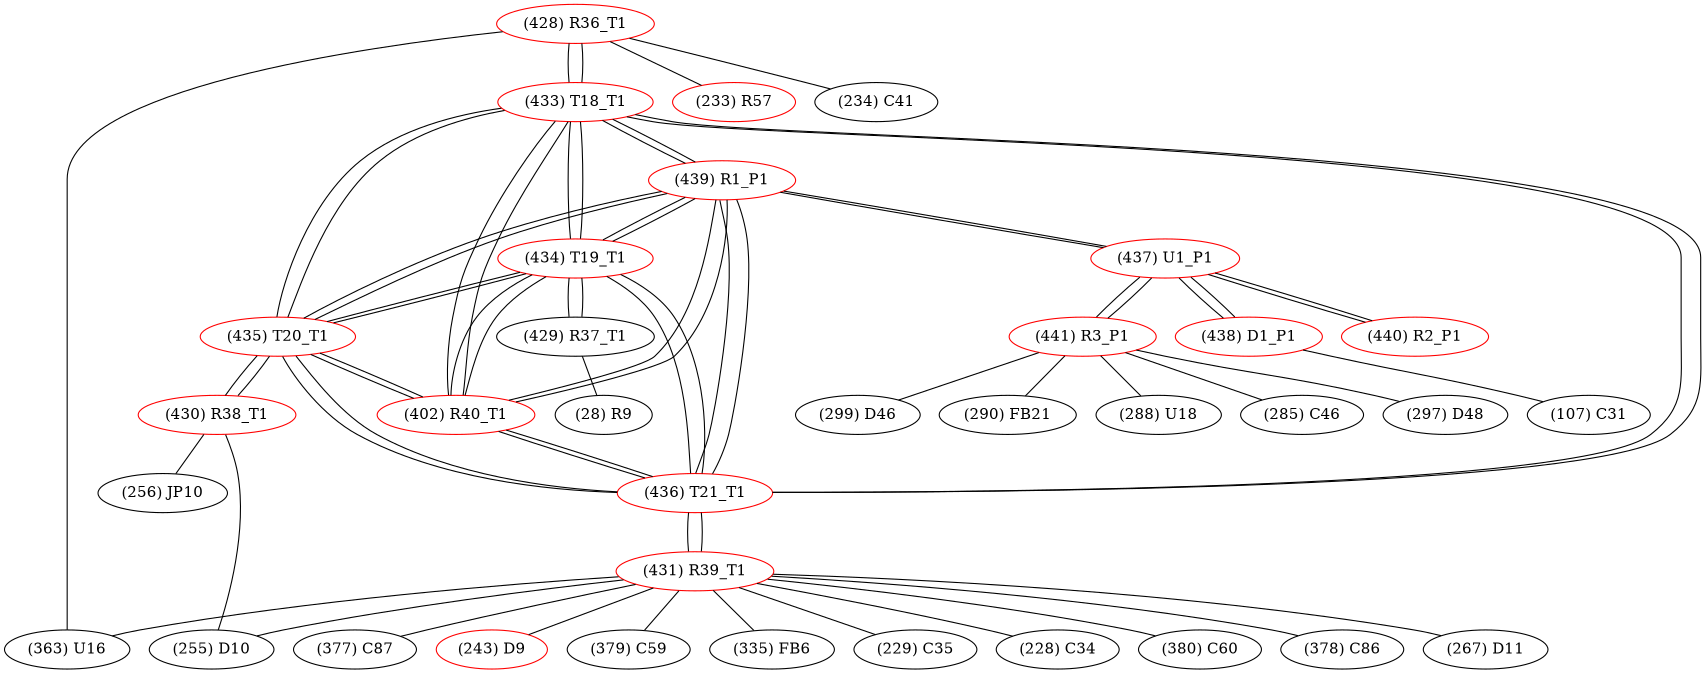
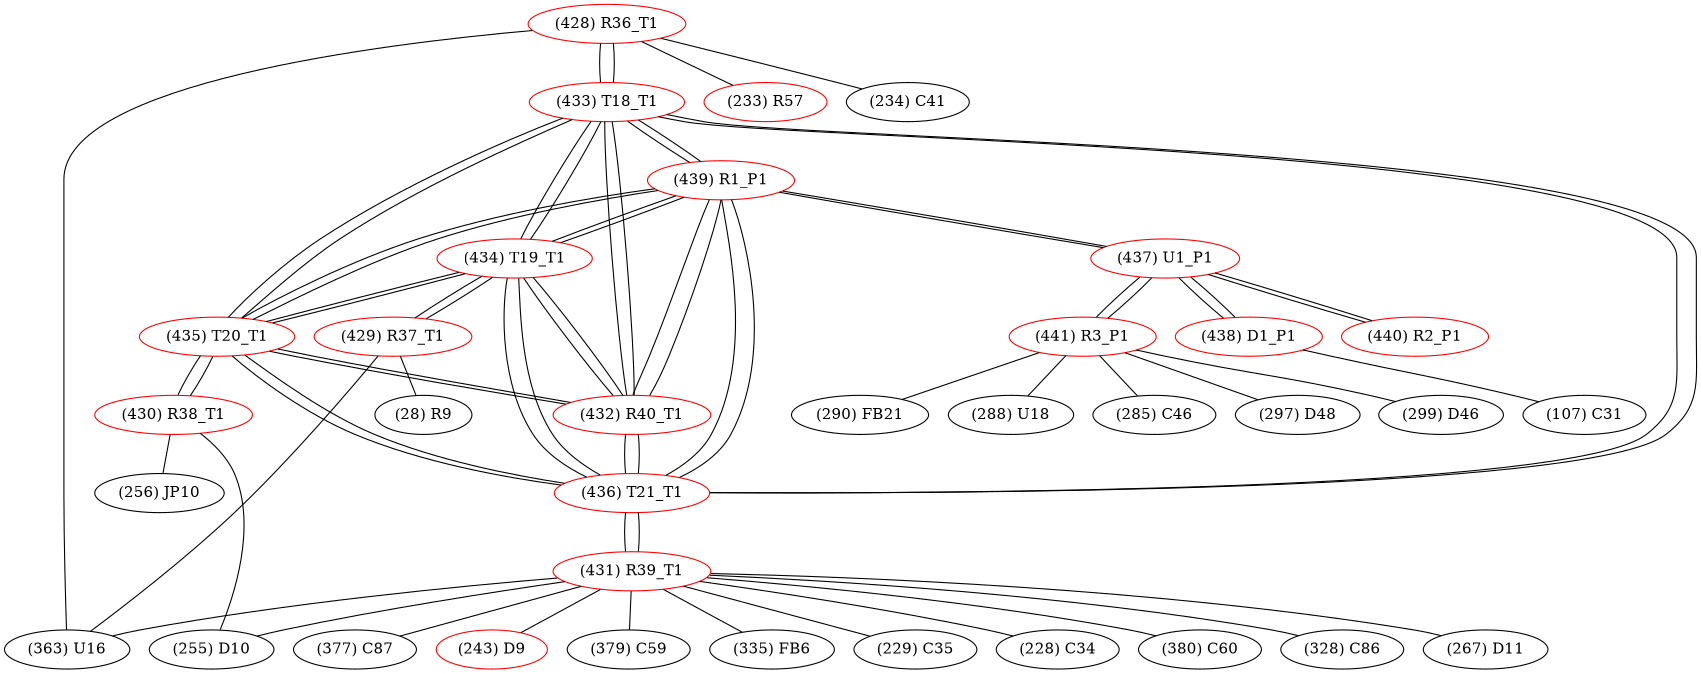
node "(429) R37_T1": color black -> red
node "(402) R40_T1": label "(402) R40_T1" -> "(432) R40_T1"
edge "(429) R37_T1" -- "(363) U16": added
node "(378) C86": label "(378) C86" -> "(328) C86"
